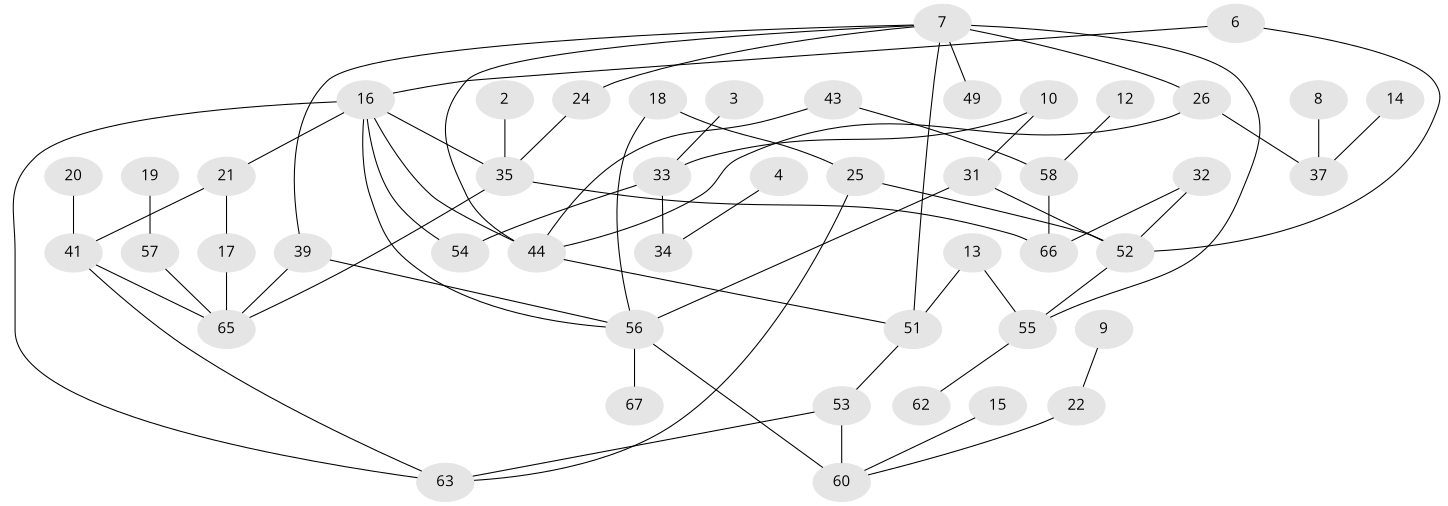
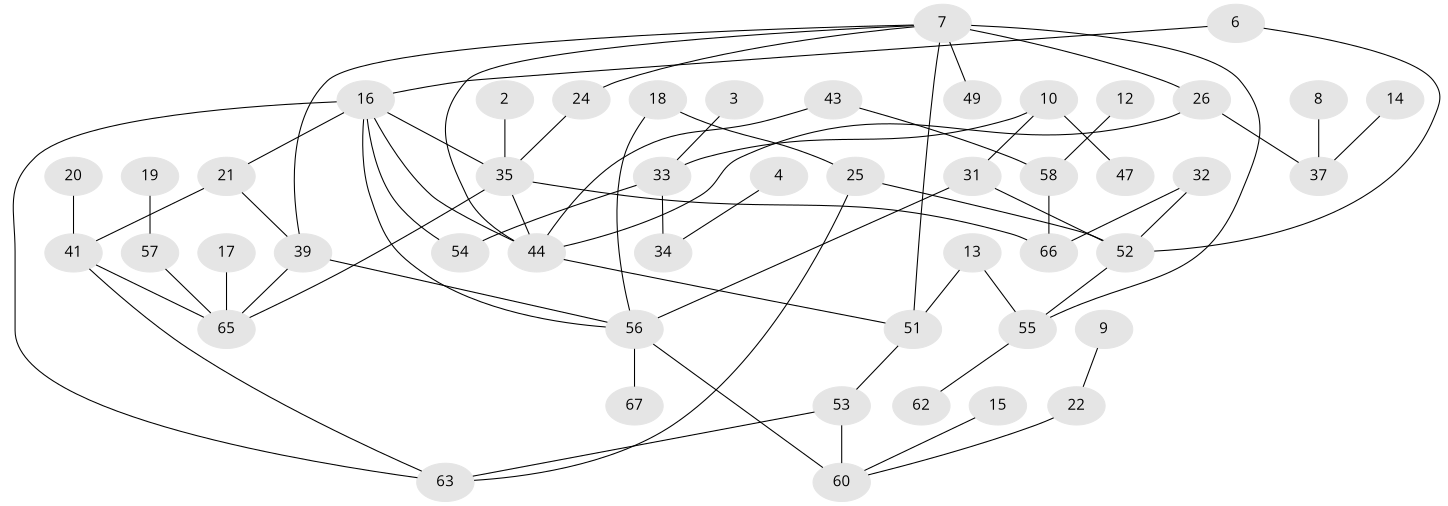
node "47": added
edge "21" -- "17": now "21" -- "39"
edge "35" -- "44": added
